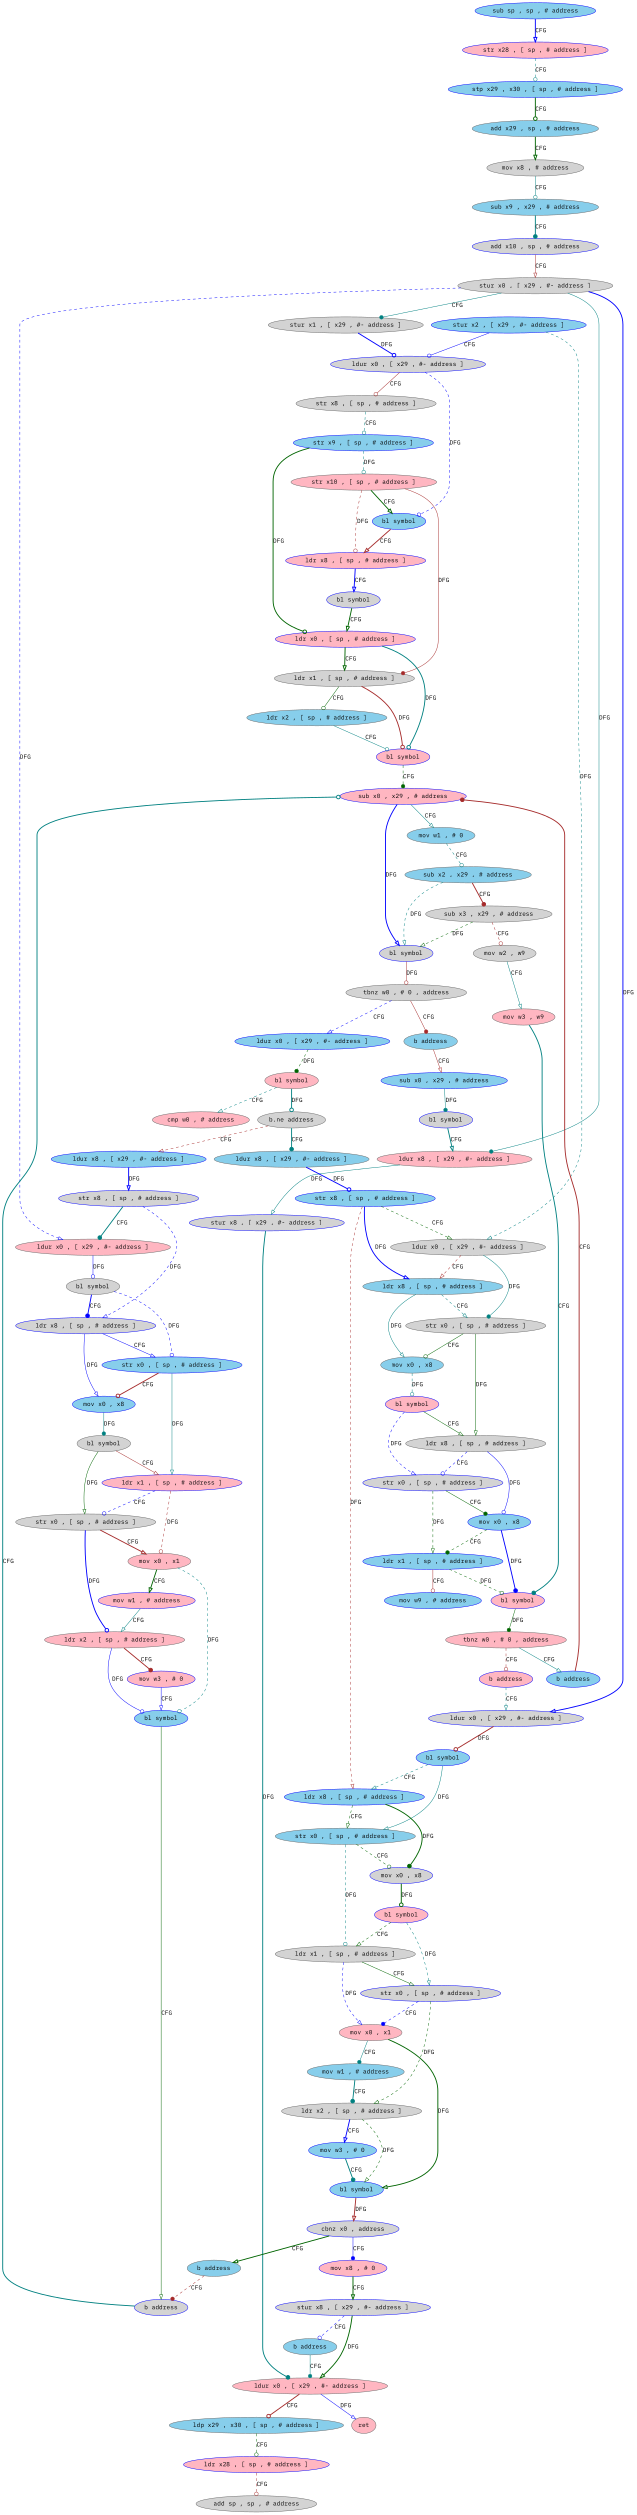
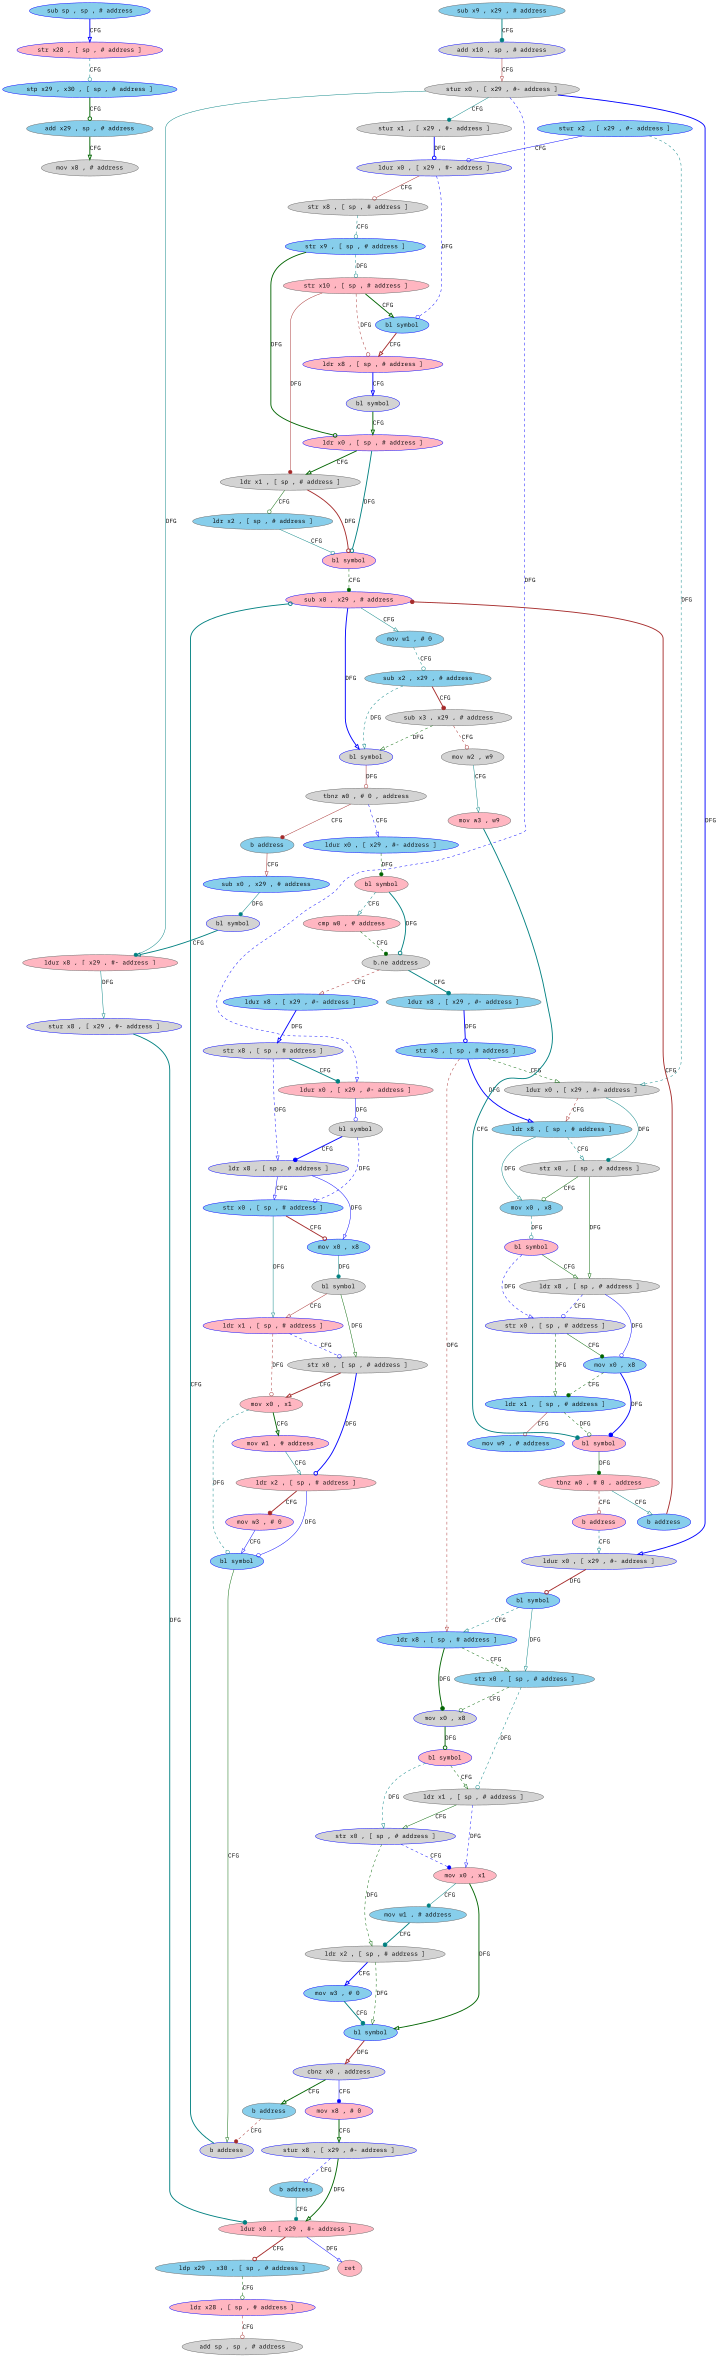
edge "mov x8 , # address" -> "sub x9 , x29 , # address": removed, label "CFG"
edge "cmp w0 , # address" -> "b.ne address": added, label "CFG"
